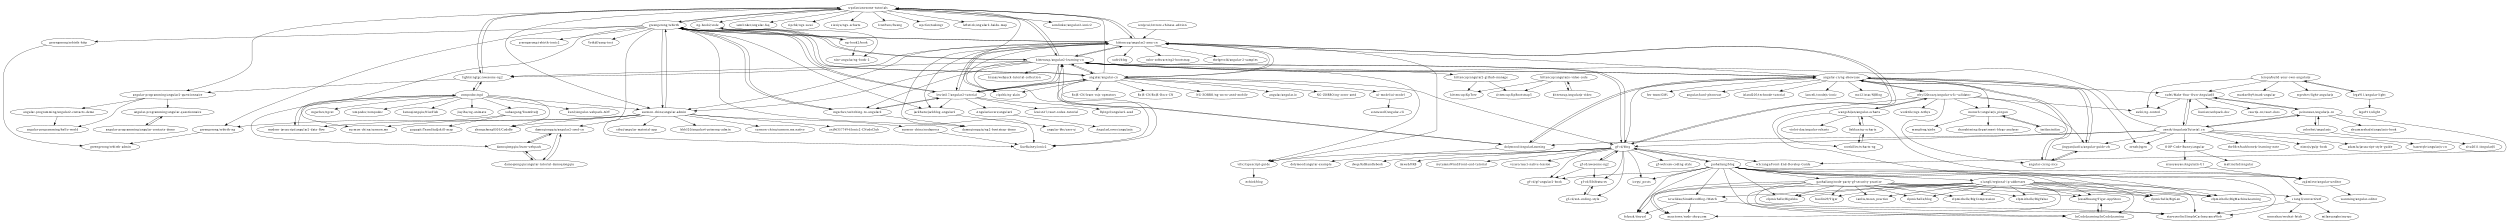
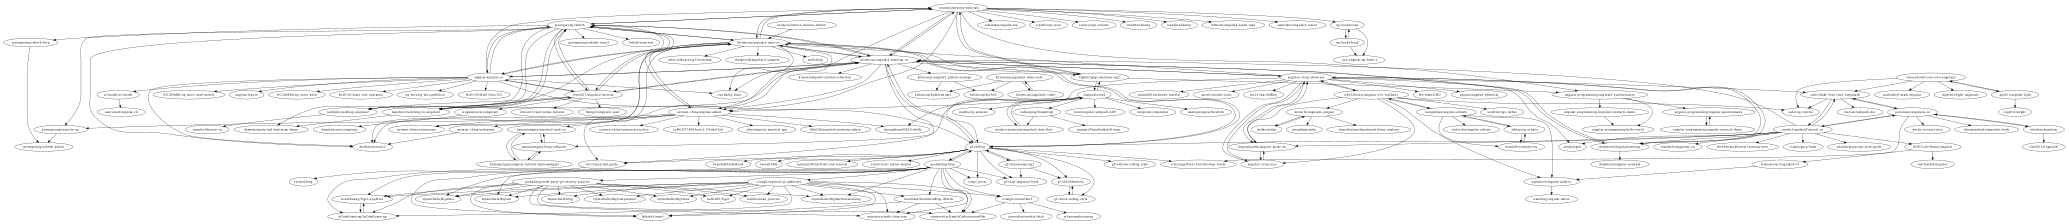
edge "angular-cn/ng-showcase" -> "monw3c/angularjs_pingan": removed
node "ng-docs/ng-docs.github.io": added
node "angular/angular.io": label "angular/angular.io" -> "angular/lega.io"
node "angular/kunl-phonecat": label "angular/kunl-phonecat" -> "angular/angular-phonecat"
edge "xufei/Make-Your-Own-AngularJS" -> "reactjs-cn/react-docs": now "peiransun/angularjs-cn" -> "reactjs-cn/react-docs"
node "mgechev/ngrev": removed
node "greengerong/rebirth-ng": label "greengerong/rebirth-ng" -> "greengerong/security-ng"
